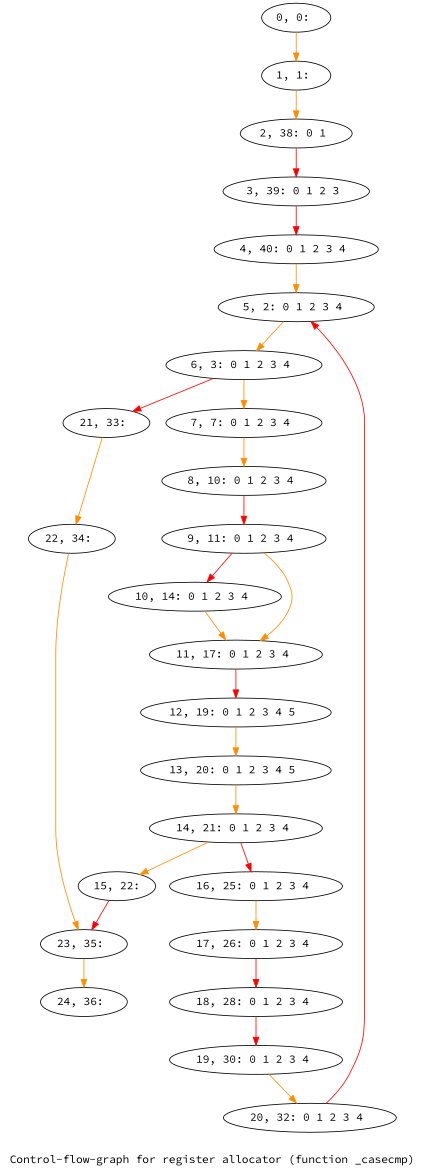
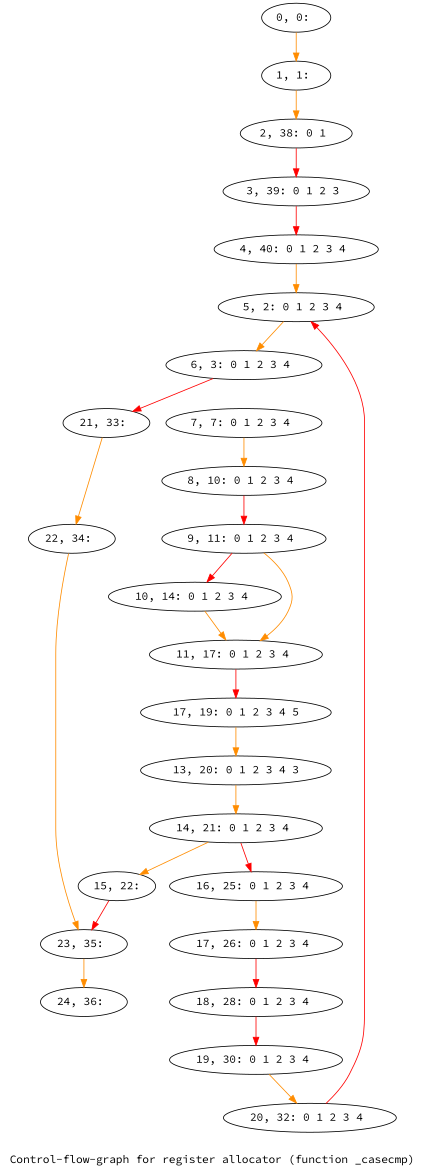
edge "6, 3: 0 1 2 3 4" -> "7, 7: 0 1 2 3 4": removed
node "12, 19: 0 1 2 3 4 5": label "12, 19: 0 1 2 3 4 5" -> "17, 19: 0 1 2 3 4 5"
node "13, 20: 0 1 2 3 4 5": label "13, 20: 0 1 2 3 4 5" -> "13, 20: 0 1 2 3 4 3"
